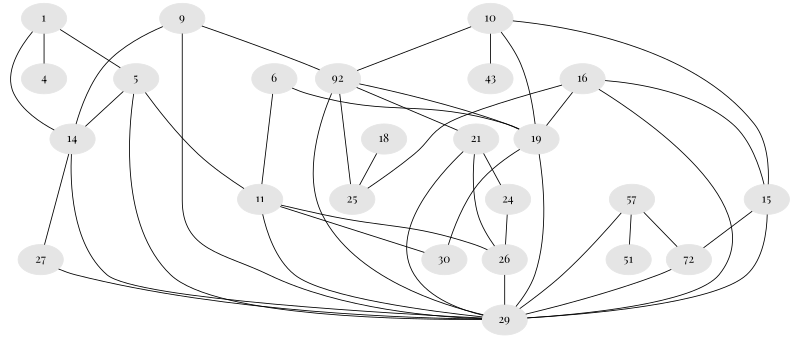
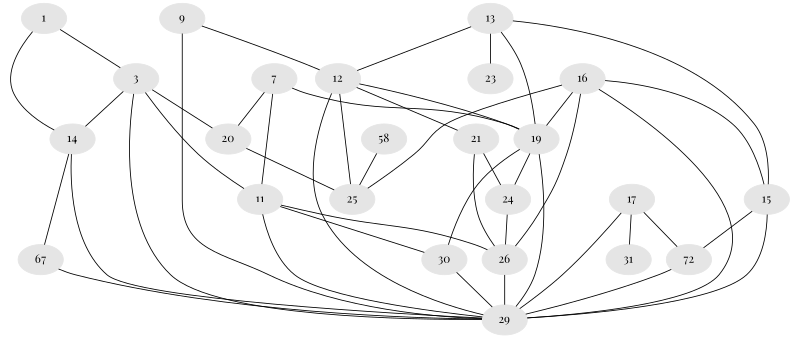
node "10": label "10" -> "13"
edge "9" -- "14": removed
node "4": removed
node "5": label "5" -> "3"
node "6": label "6" -> "7"
node "92": label "92" -> "12"
node "43": label "43" -> "23"
node "20": added
node "18": label "18" -> "58"
edge "19" -- "24": added
edge "16" -- "26": added
node "57": label "57" -> "17"
edge "21" -- "29": now "30" -- "29"
node "27": label "27" -> "67"
node "51": label "51" -> "31"
